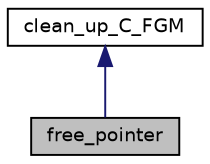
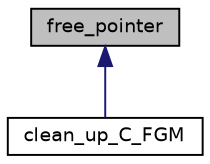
edge "free_pointer" -> "clean_up_C_FGM": reversed
